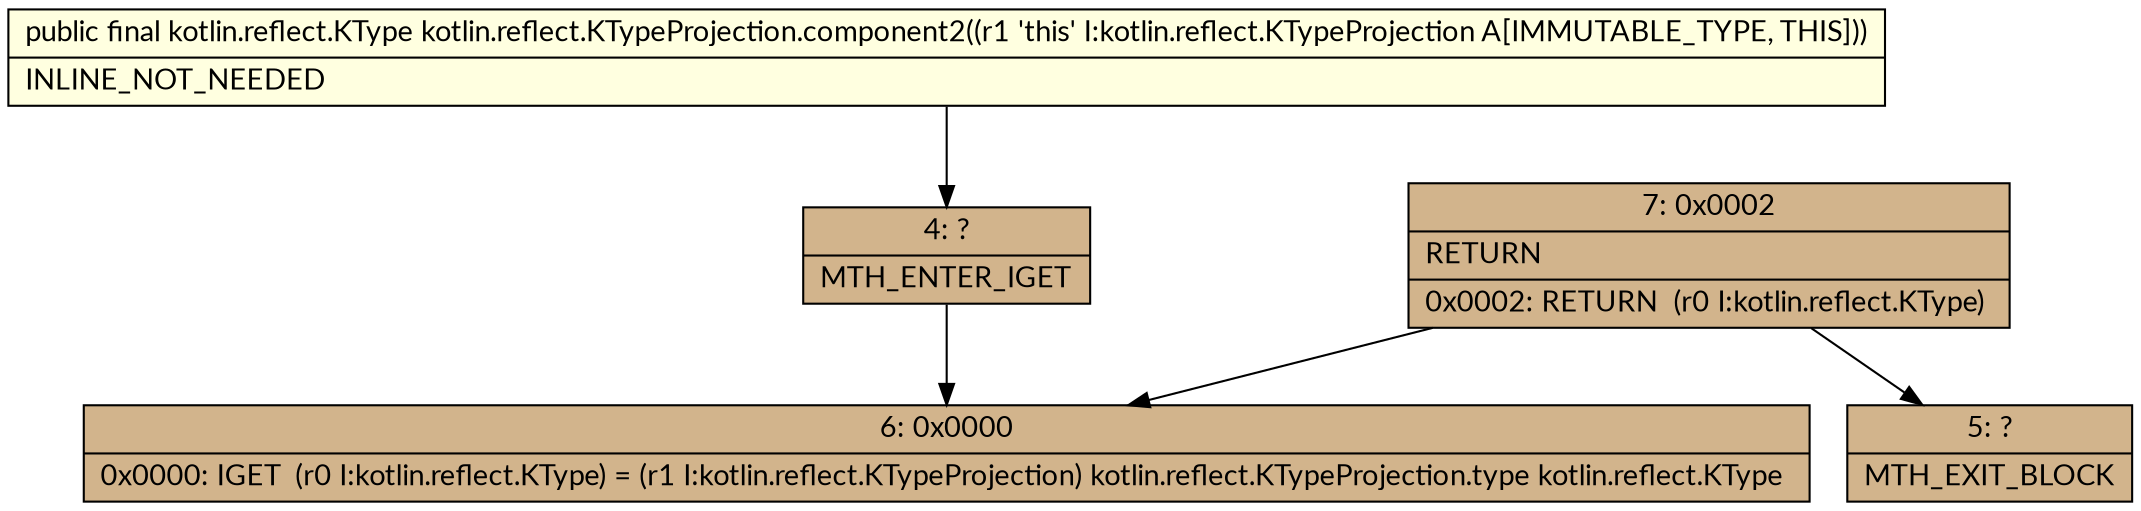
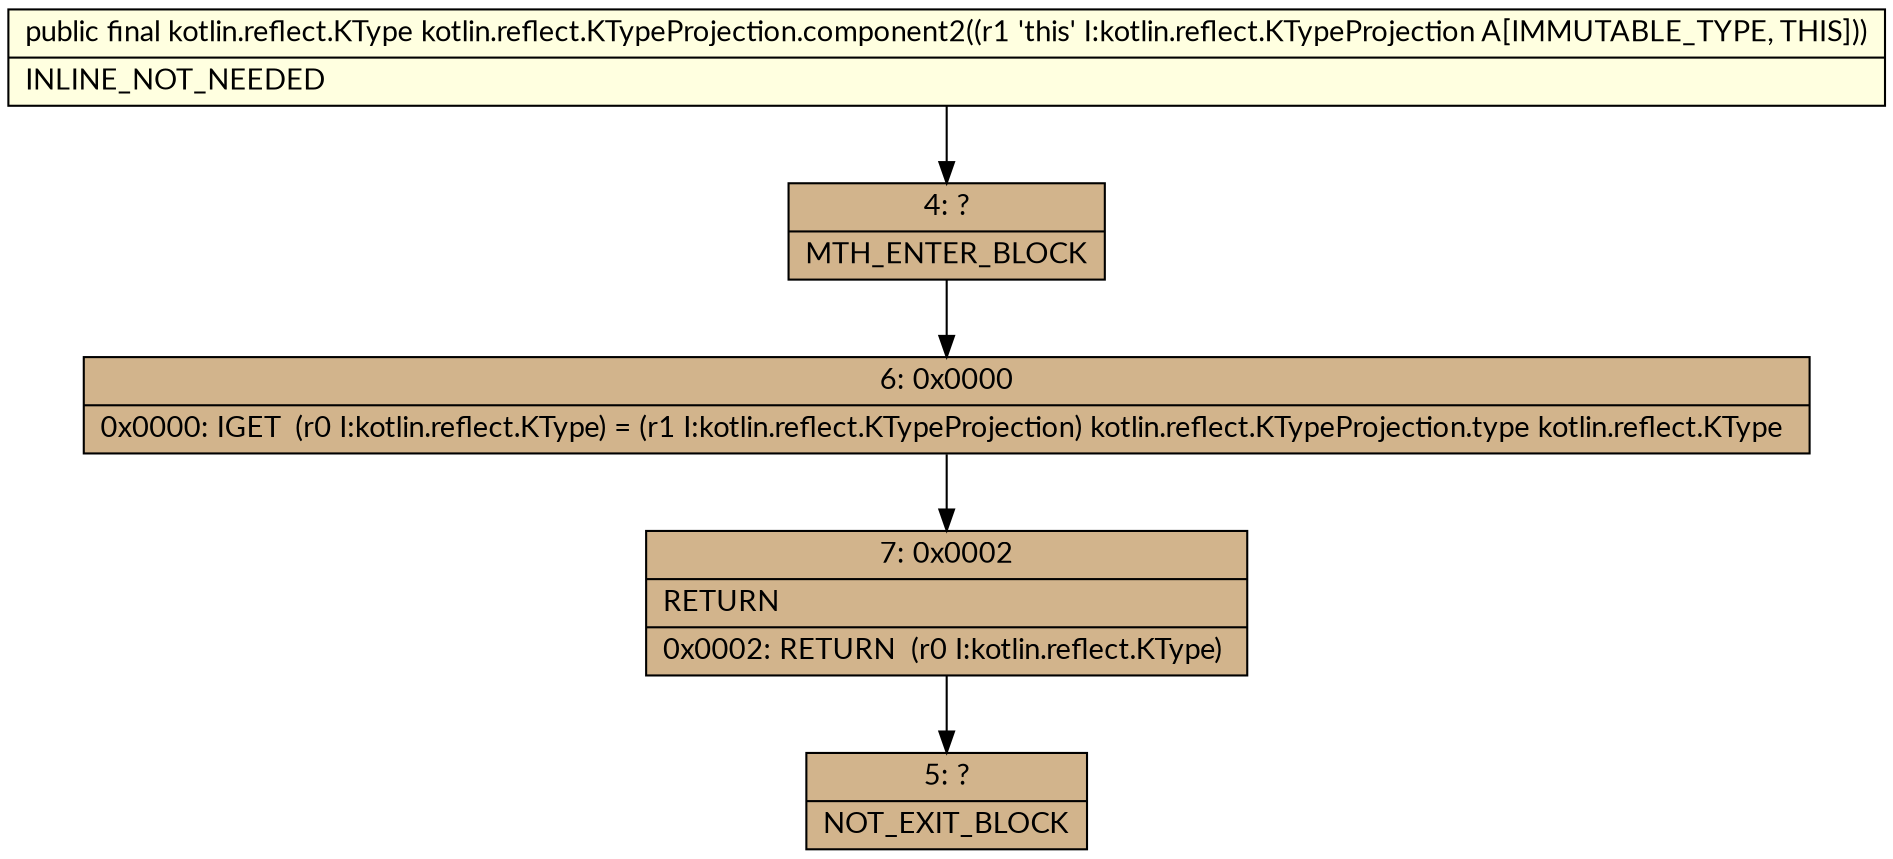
node "4: ?": text "MTH_ENTER_IGET" -> "MTH_ENTER_BLOCK"
edge "7: 0x0002" -> "6: 0x0000": reversed
node "5: ?": text "MTH_EXIT_BLOCK" -> "NOT_EXIT_BLOCK"
